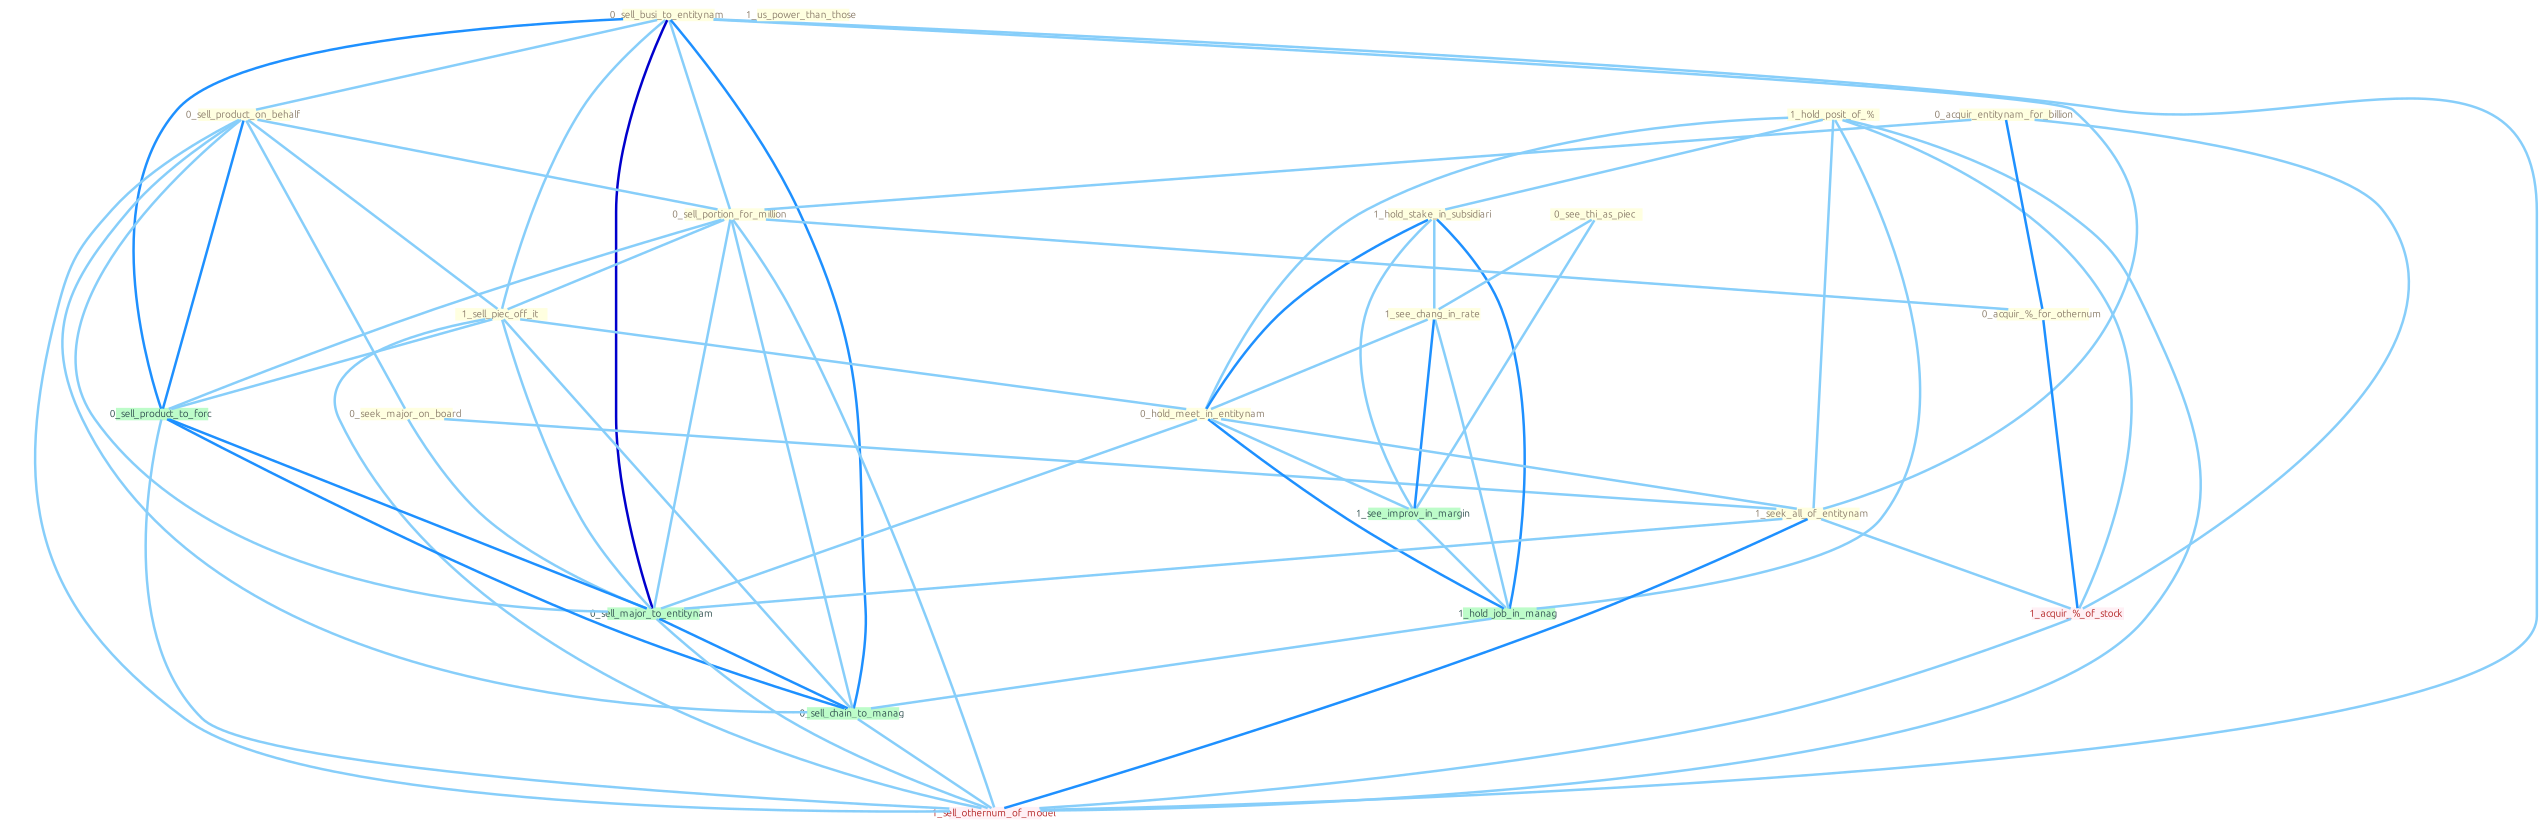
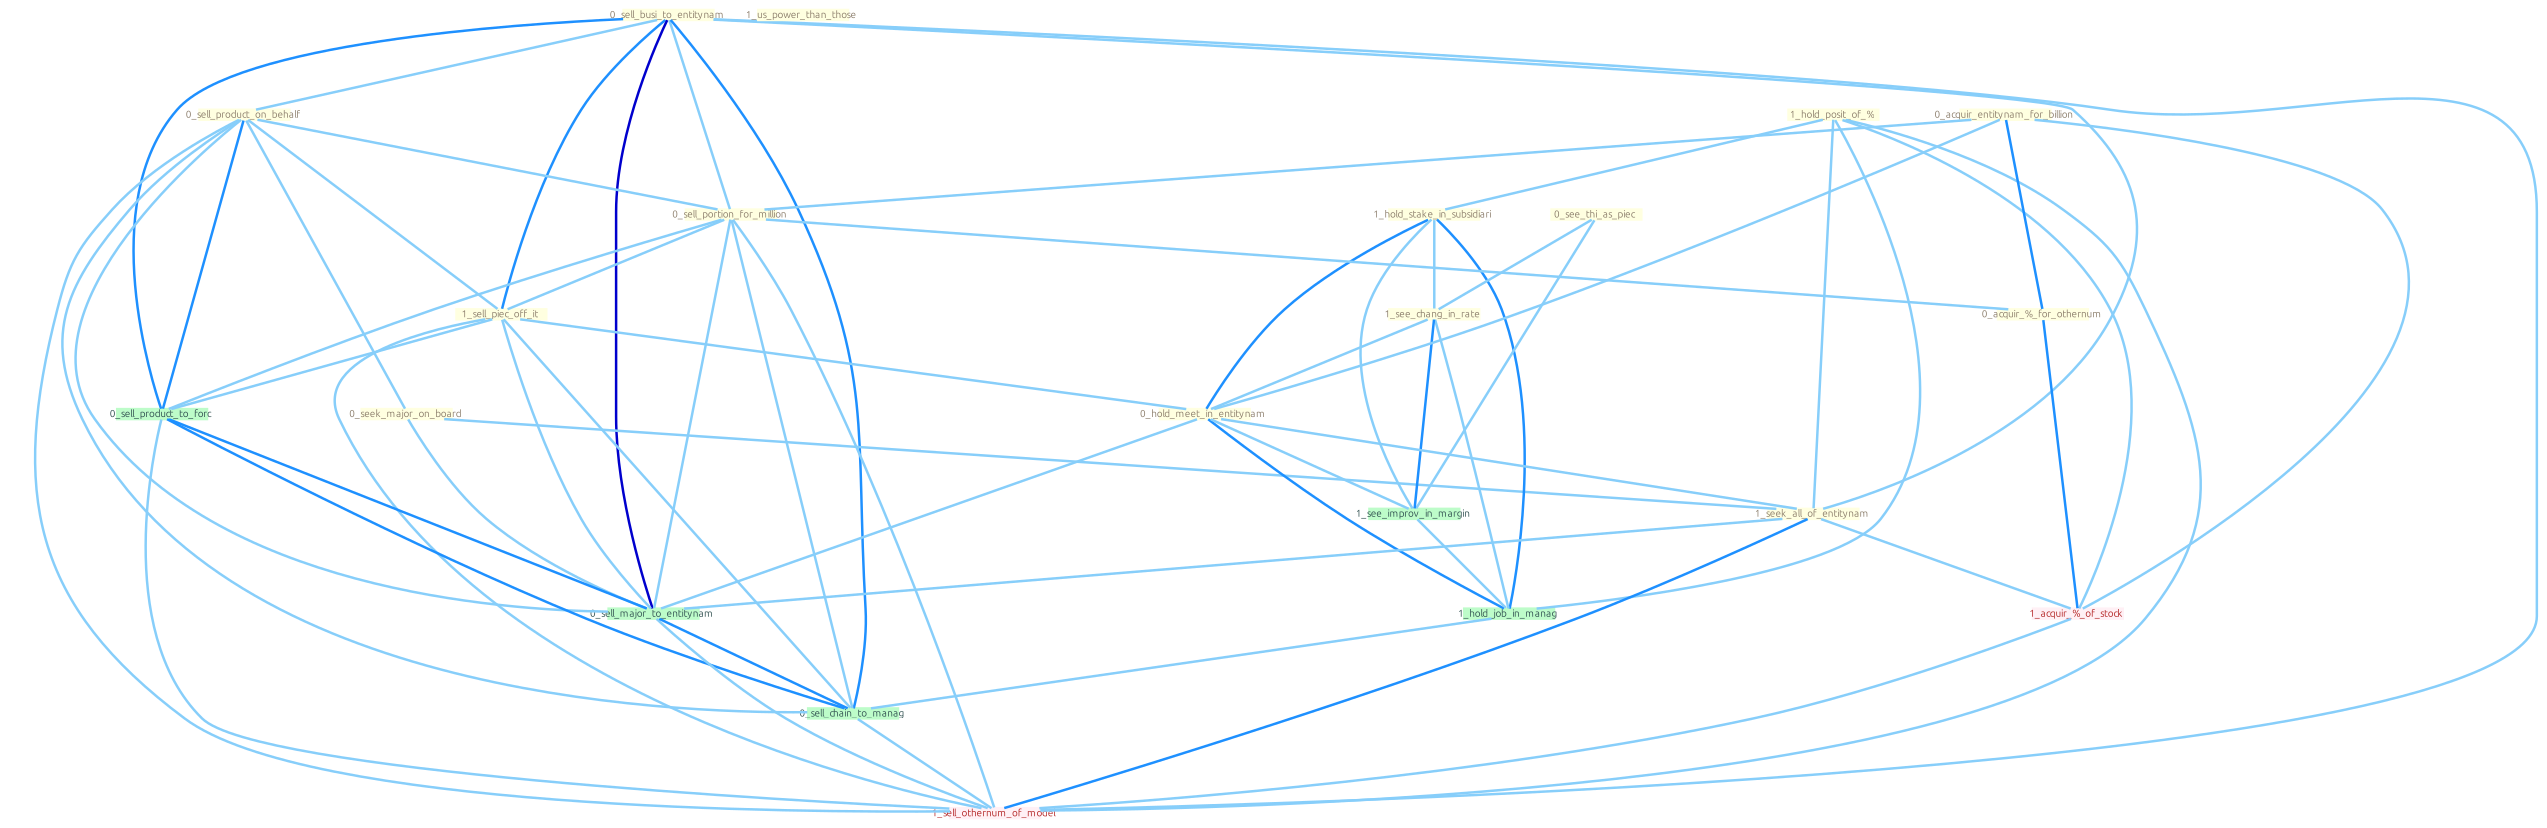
edge "0_sell_busi_to_entitynam" -- "1_sell_piec_off_it": color #87cefa -> #1e90ff
edge "1_hold_posit_of_%" -- "0_hold_meet_in_entitynam": now "0_acquir_entitynam_for_billion" -- "0_hold_meet_in_entitynam"
